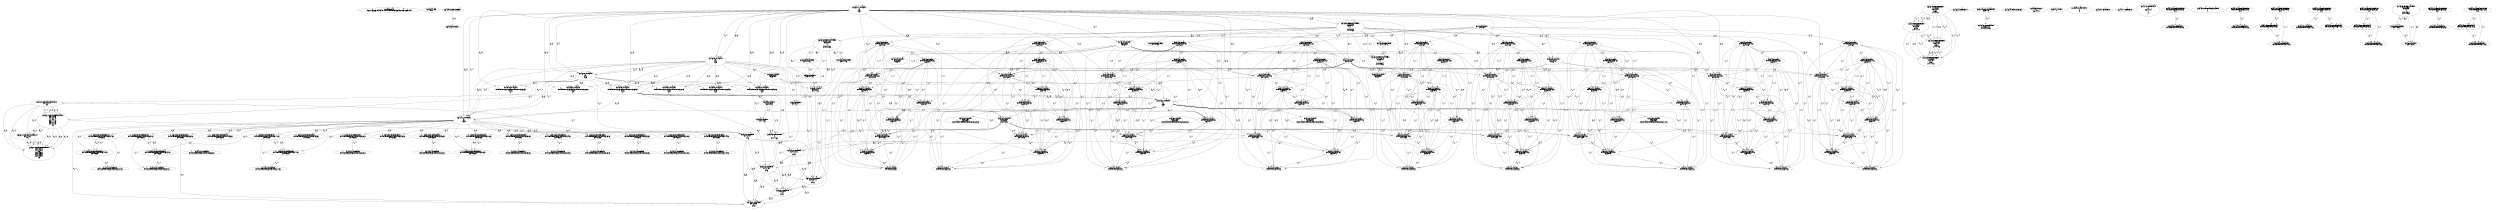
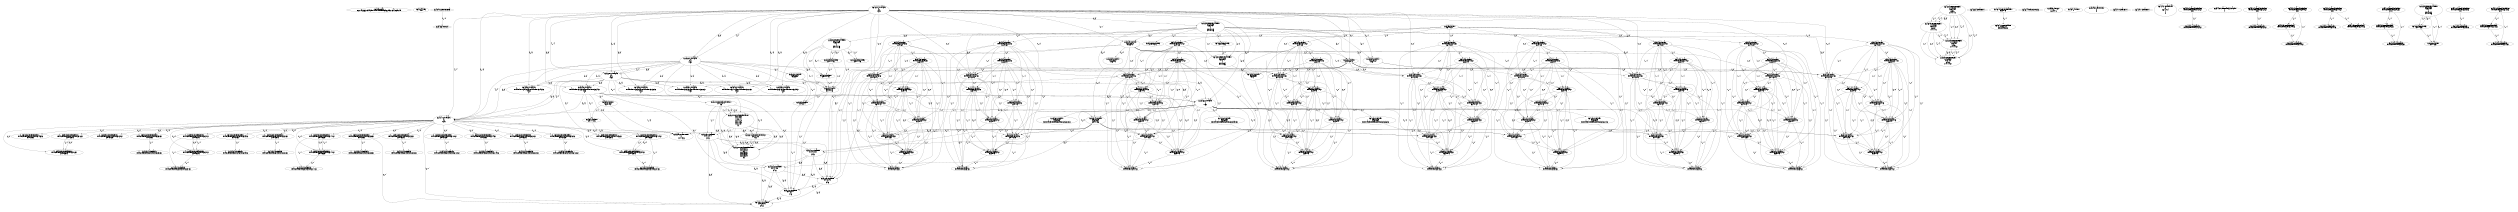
edge "268464433.lstrcatW retval_lstrlenW_32980_32 268500944" -> "268464706.lstrcatW retval_lstrlenW_32980_32 3221778432": removed, label "(1-->1)"
